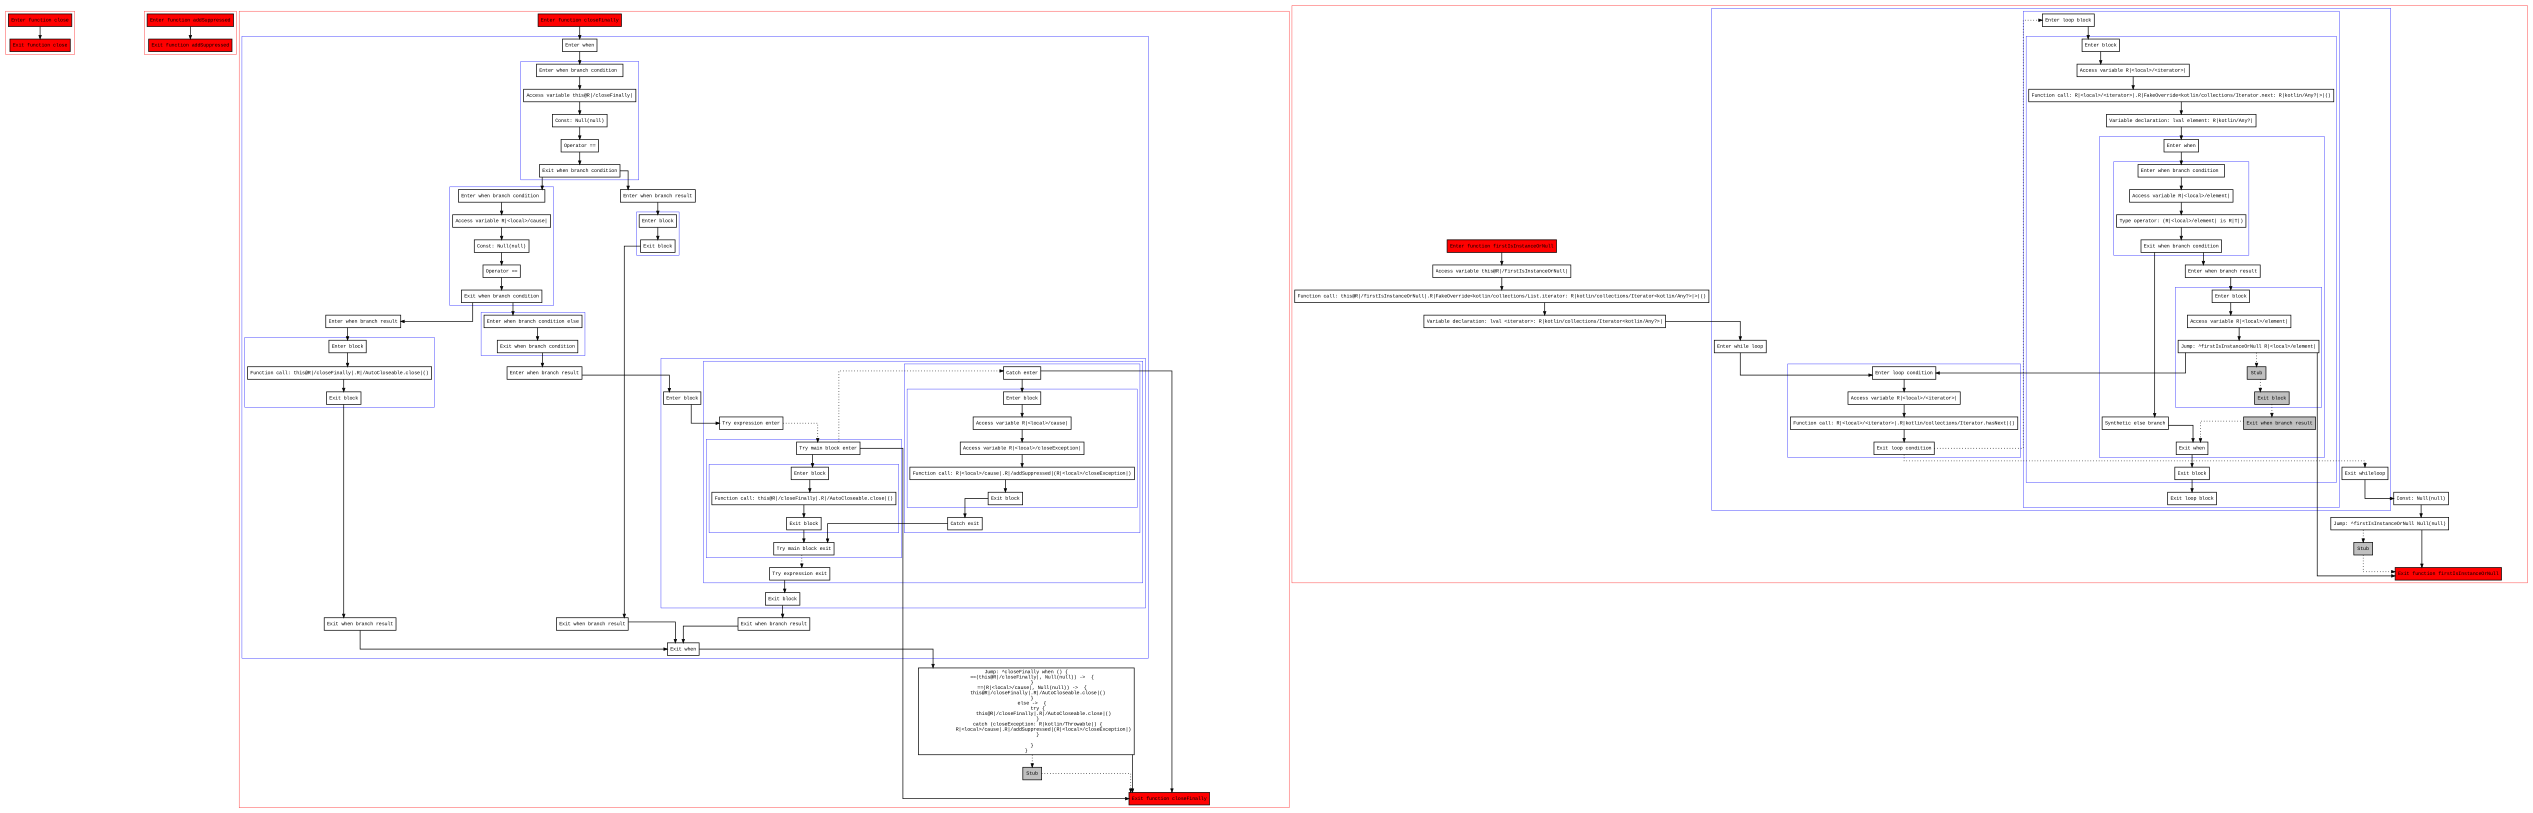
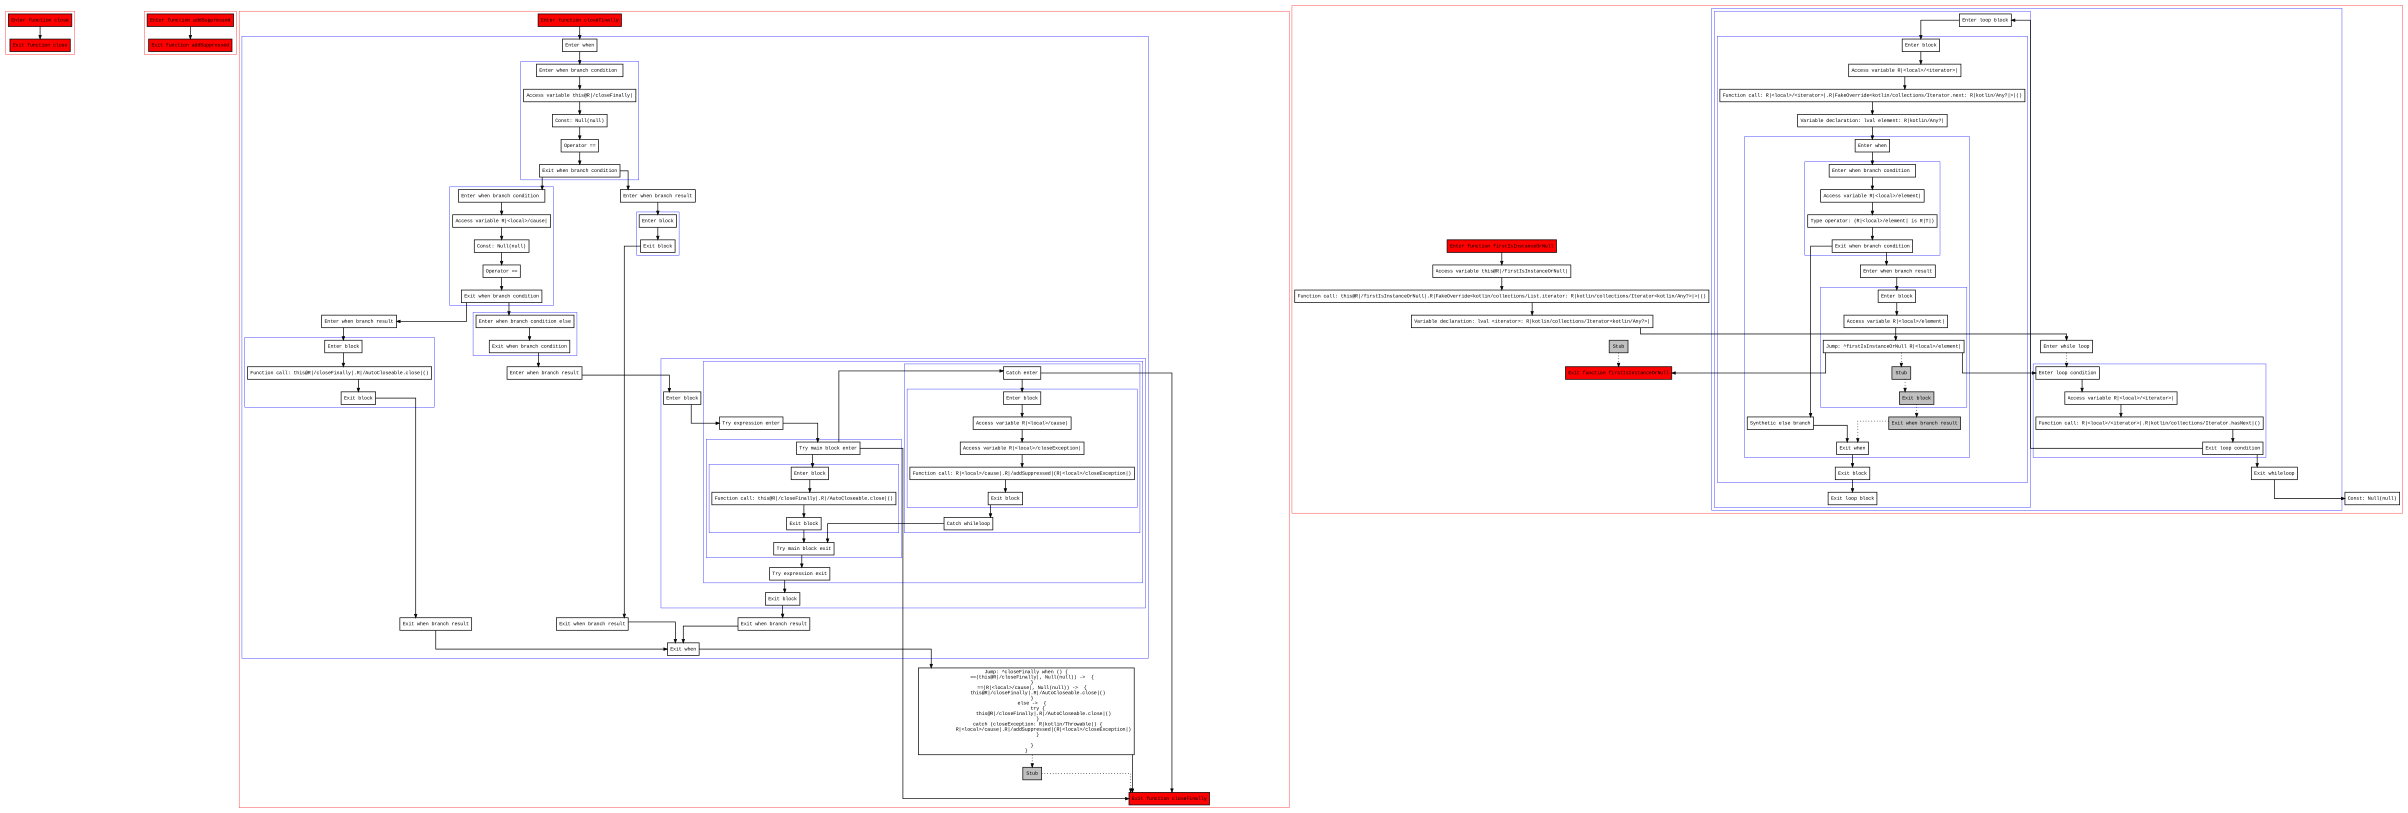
edge "Exit loop condition" -> "Enter loop block": style dotted -> solid
edge "Try main block enter" -> "Catch enter": style dotted -> solid
edge "Enter while loop" -> "Enter loop condition": style solid -> dotted
edge "Try expression enter" -> "Try main block enter": style dotted -> solid
edge "Exit loop condition" -> "Exit whileloop": style dotted -> solid
node "Catch exit": label "Catch exit" -> "Catch whileloop"
node "Jump: ^firstIsInstanceOrNull Null(null)": removed
edge "Try main block exit" -> "Try expression exit": style dotted -> solid
